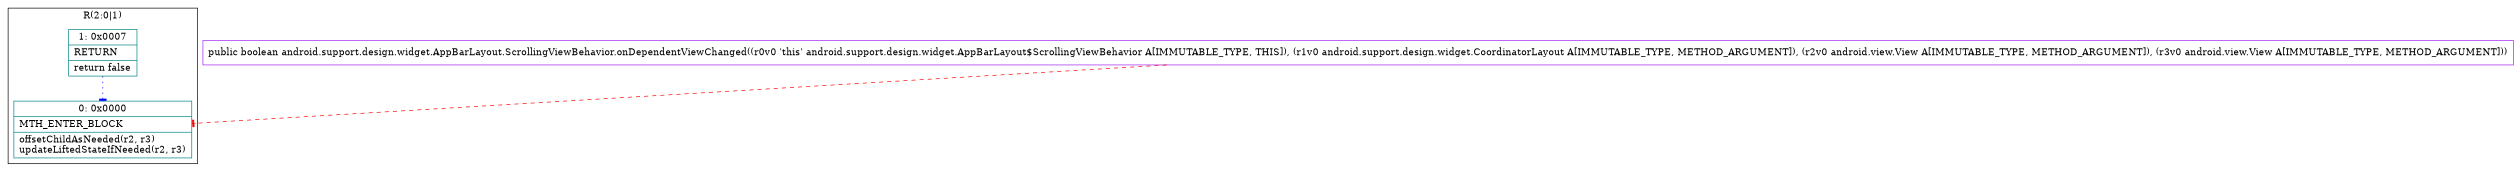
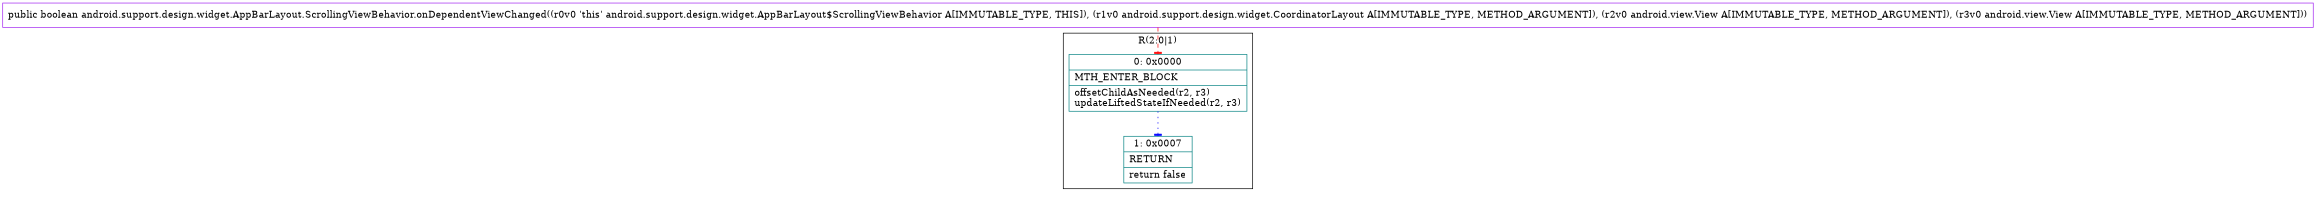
edge "1: 0x0007" -> "0: 0x0000": reversed
